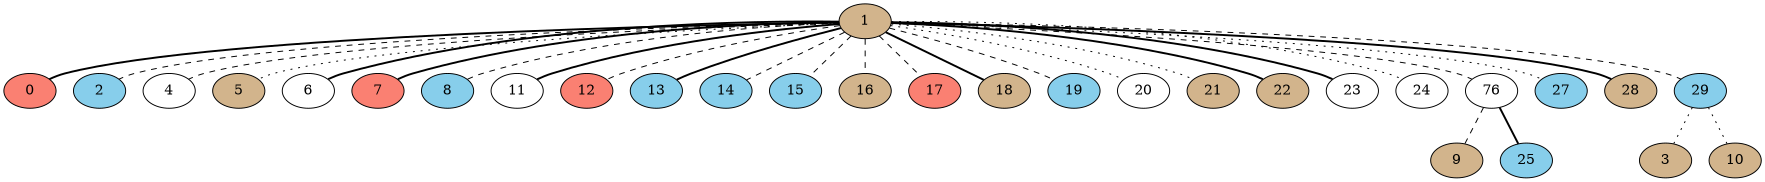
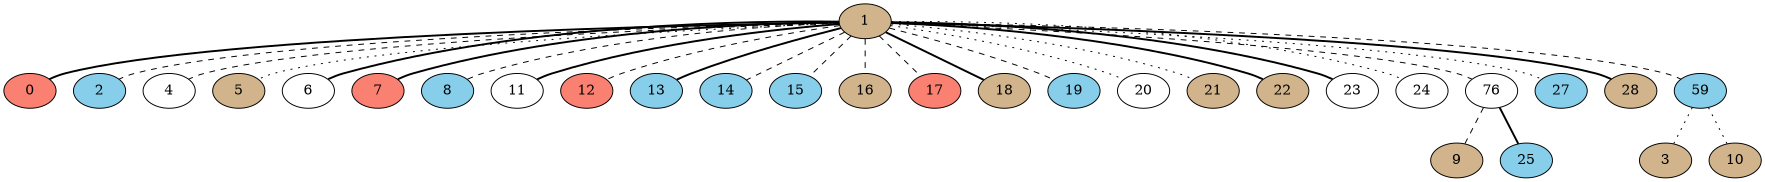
node "29": label "29" -> "59"
